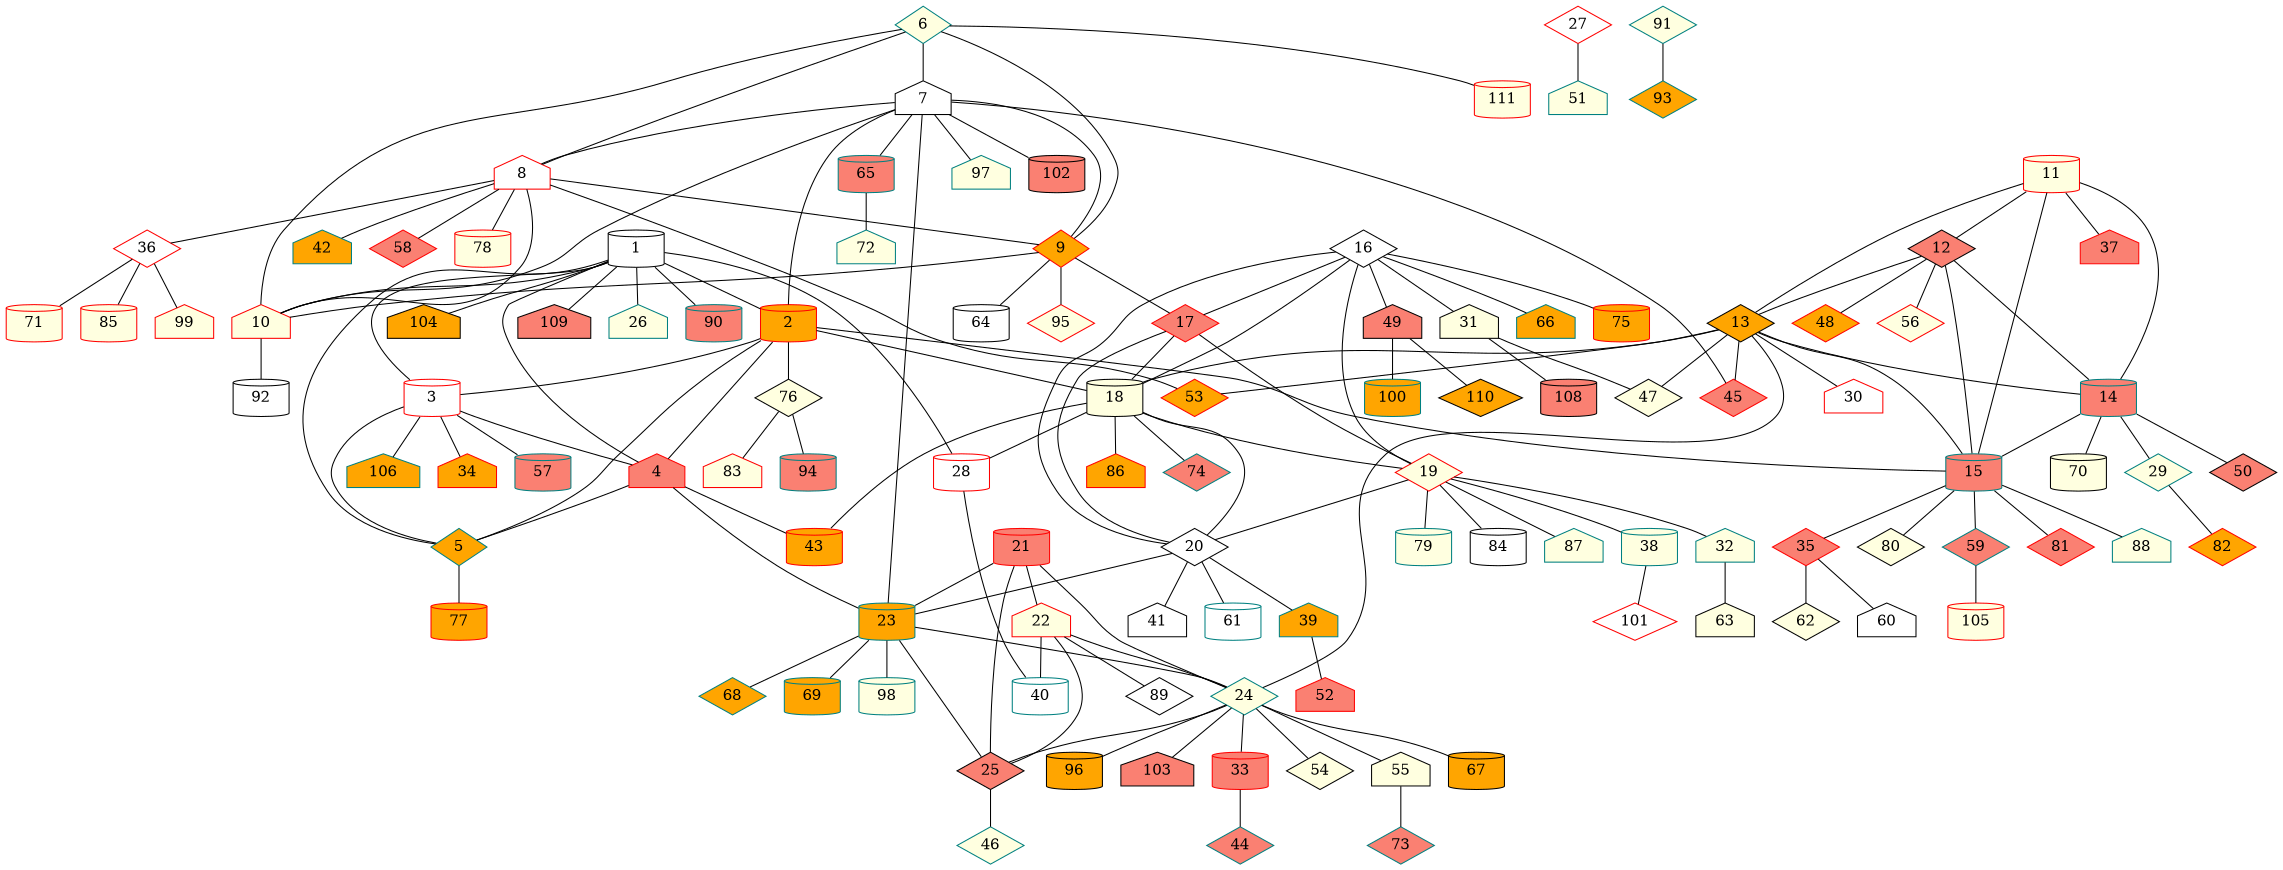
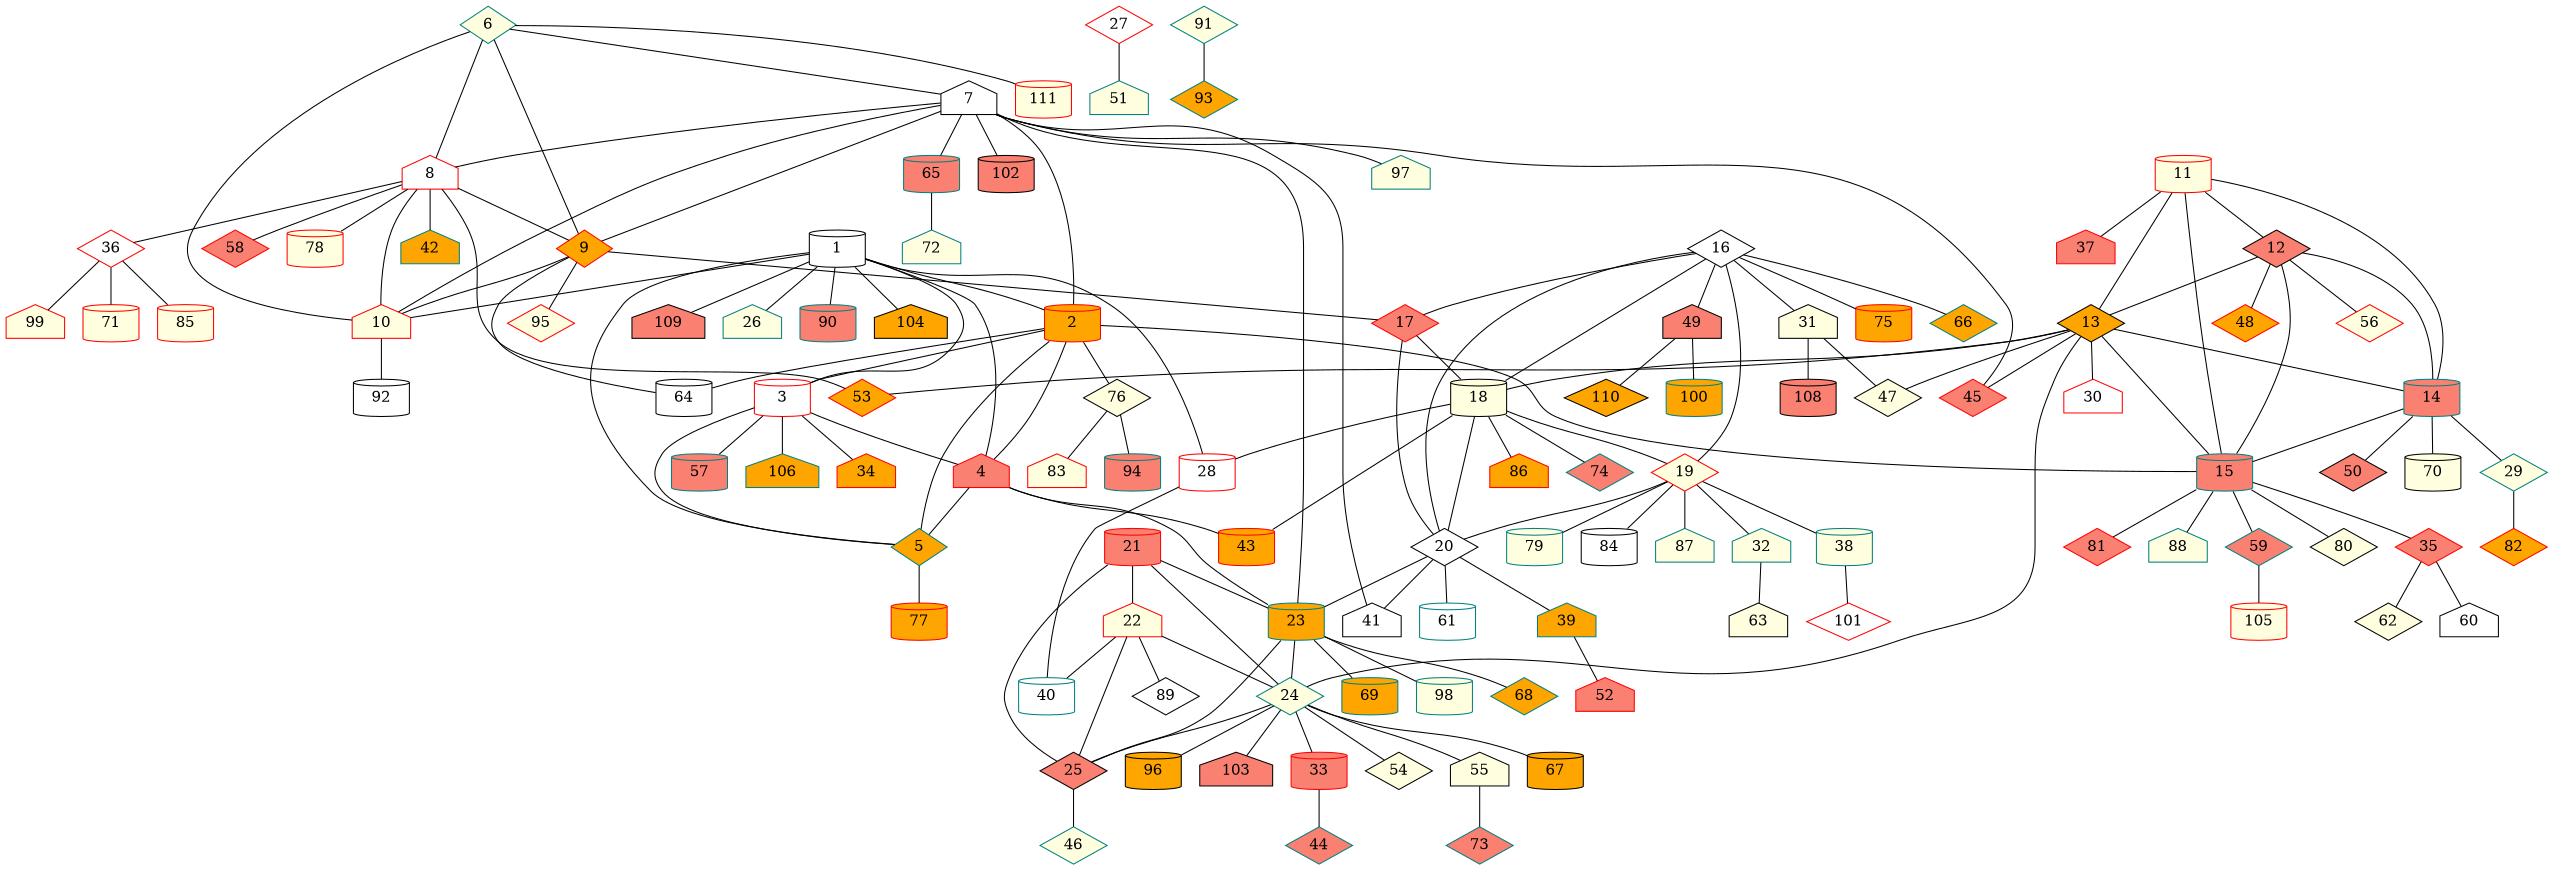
edge "7" -- "41": added
node "66": shape house -> diamond
edge "2" -- "18": now "2" -- "64"
edge "17" -- "19": removed
